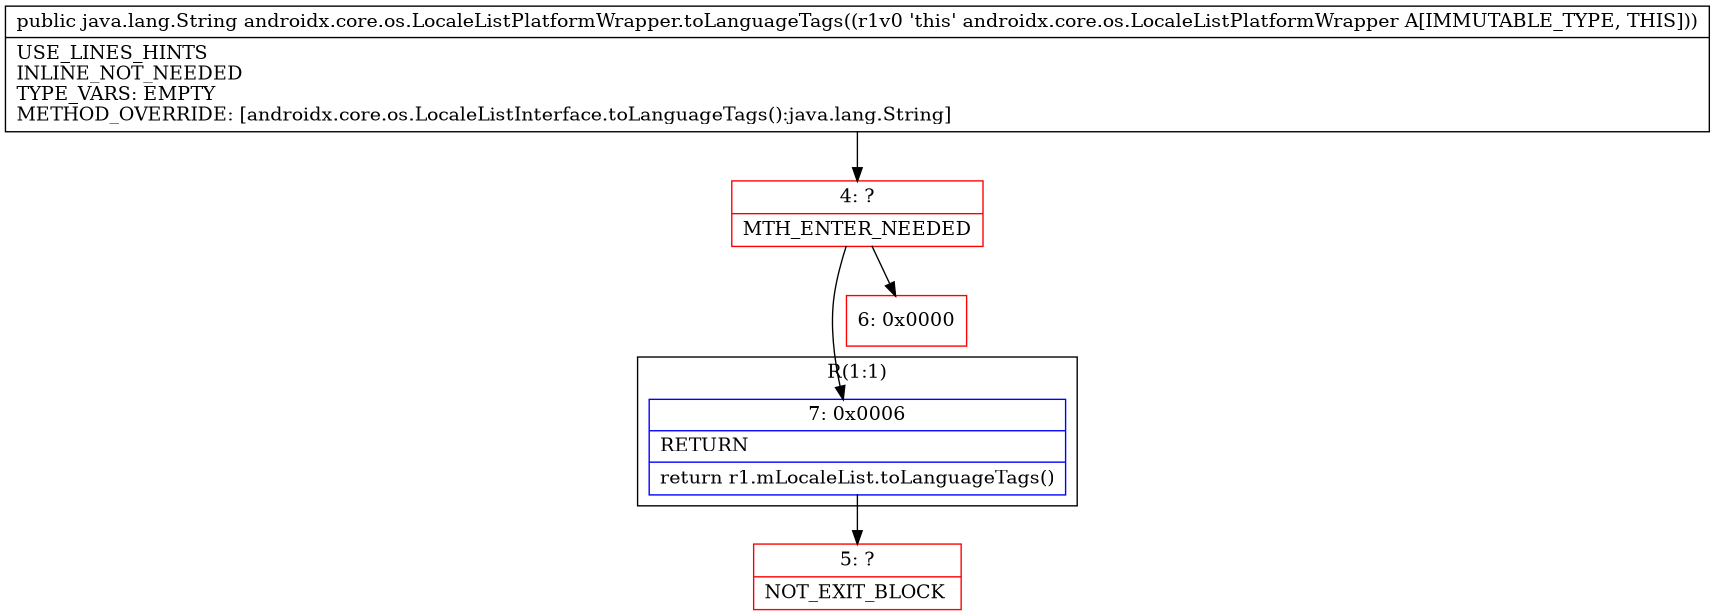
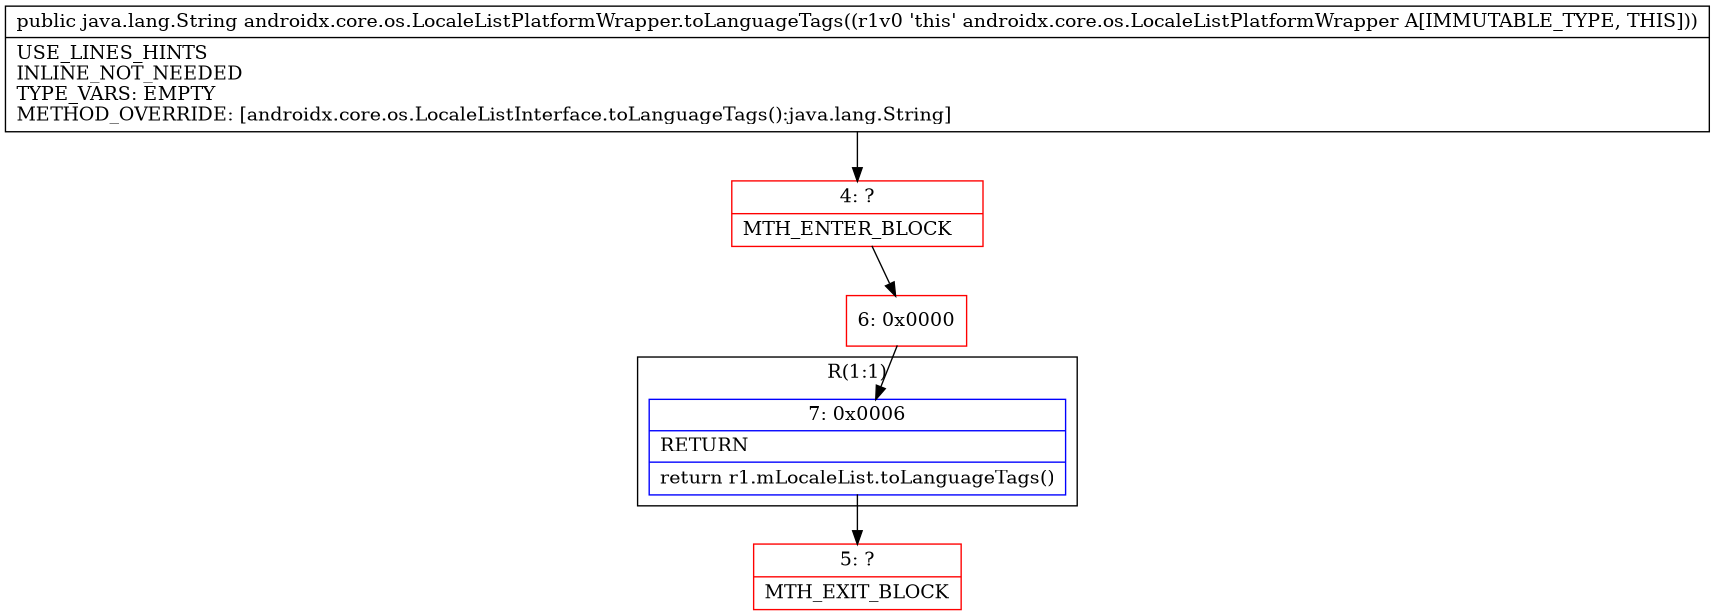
node "4: ?": text "MTH_ENTER_NEEDED" -> "MTH_ENTER_BLOCK"
edge "4: ?" -> "7: 0x0006": now "6: 0x0000" -> "7: 0x0006"
node "5: ?": text "NOT_EXIT_BLOCK" -> "MTH_EXIT_BLOCK"
